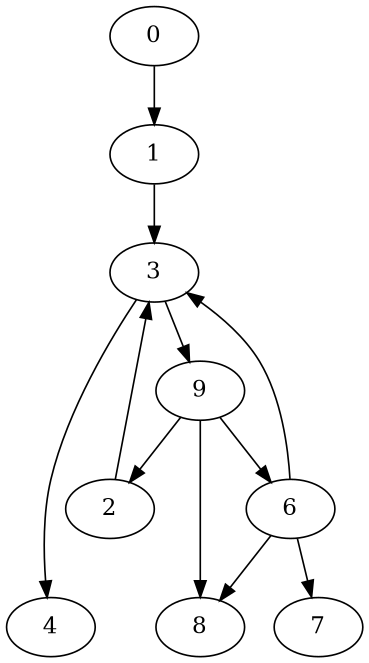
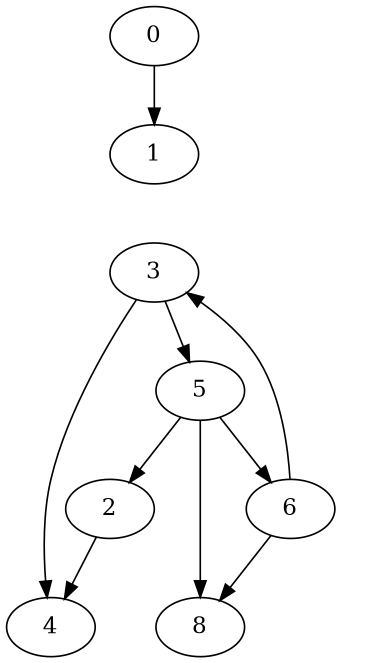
edge "1" -> "3": removed
node "9": label "9" -> "5"
edge "2" -> "3": now "2" -> "4"
node "7": removed
